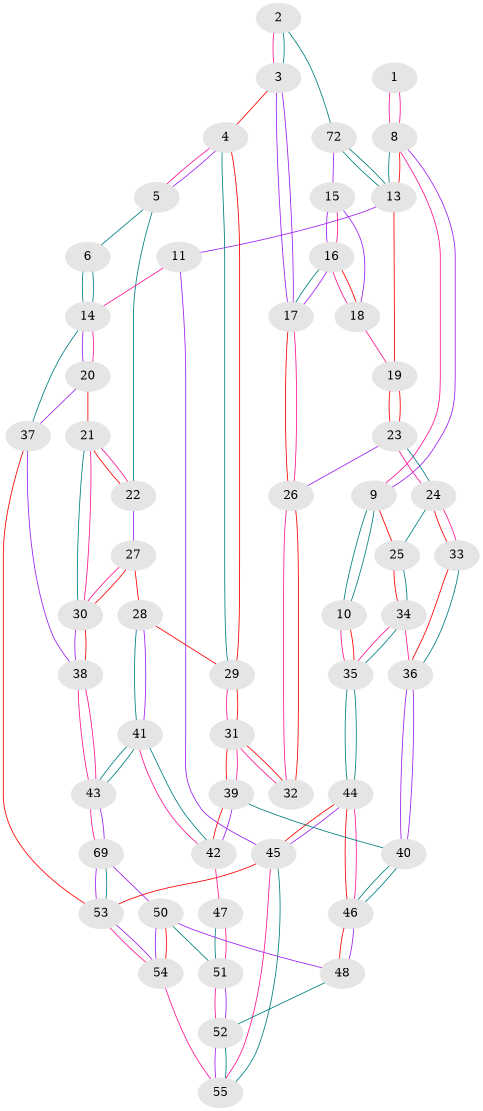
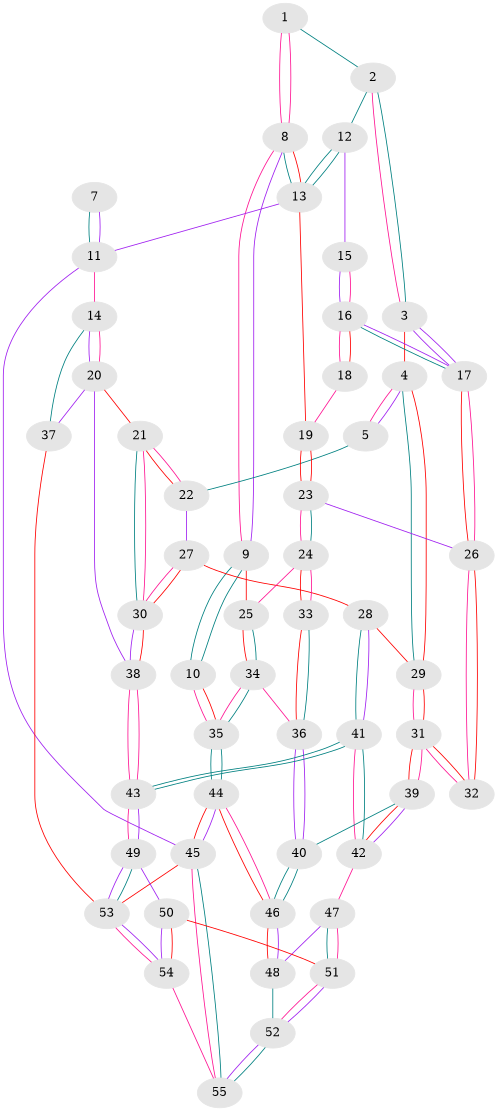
edge "1" -- "2": added
node "72": label "72" -> "12"
node "7": added
edge "15" -- "18": removed
node "6": removed
edge "24" -- "25": color teal -> deeppink
edge "37" -- "38": now "20" -- "38"
node "69": label "69" -> "49"
edge "50" -- "51": color teal -> red
edge "50" -- "48": now "47" -- "48"
